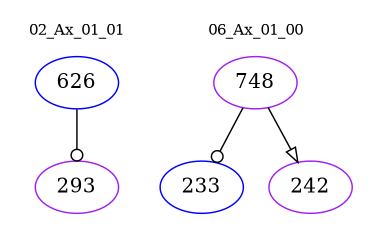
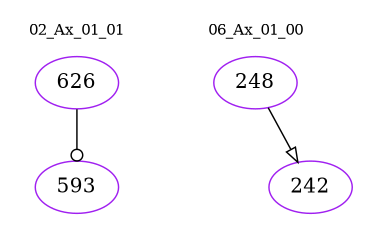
node "626": color blue -> purple
node "748": label "748" -> "248"
node "293": label "293" -> "593"
node "233": removed
